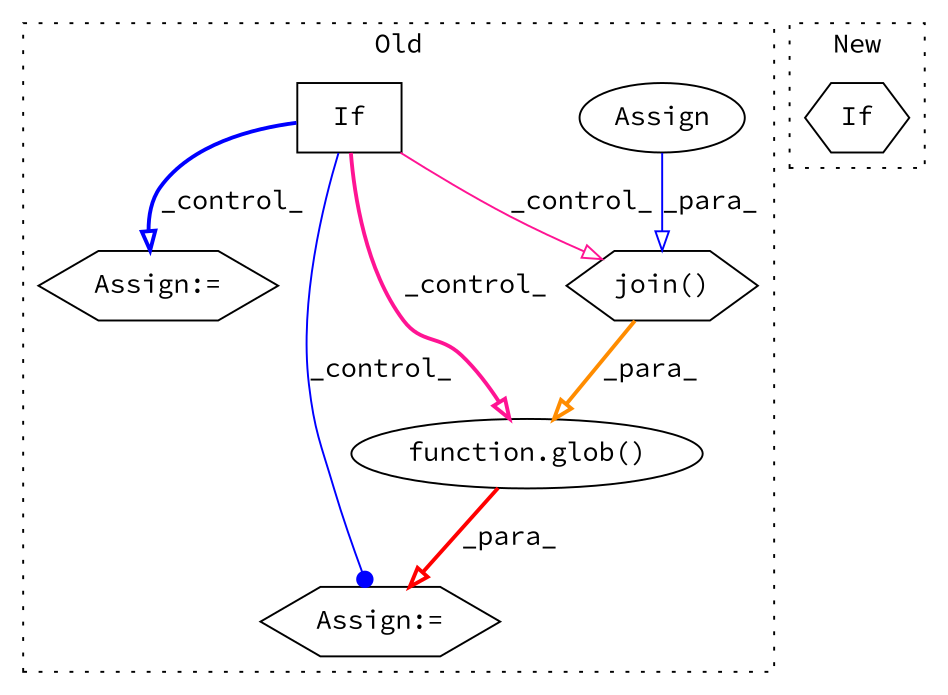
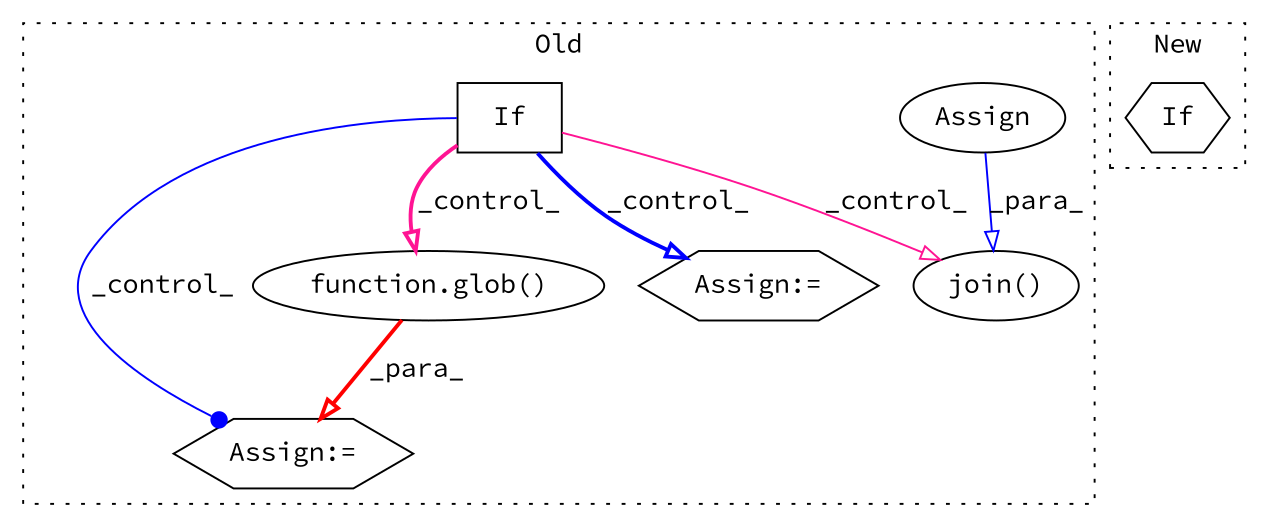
node "join()": shape hexagon -> ellipse
edge "join()" -> "function.glob()": removed, label "_para_"
